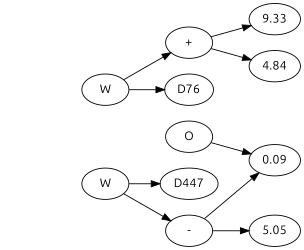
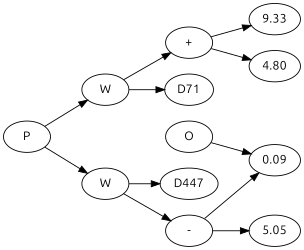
node "4.84": label "4.84" -> "4.80"
node "D76": label "D76" -> "D71"
node "P": added
